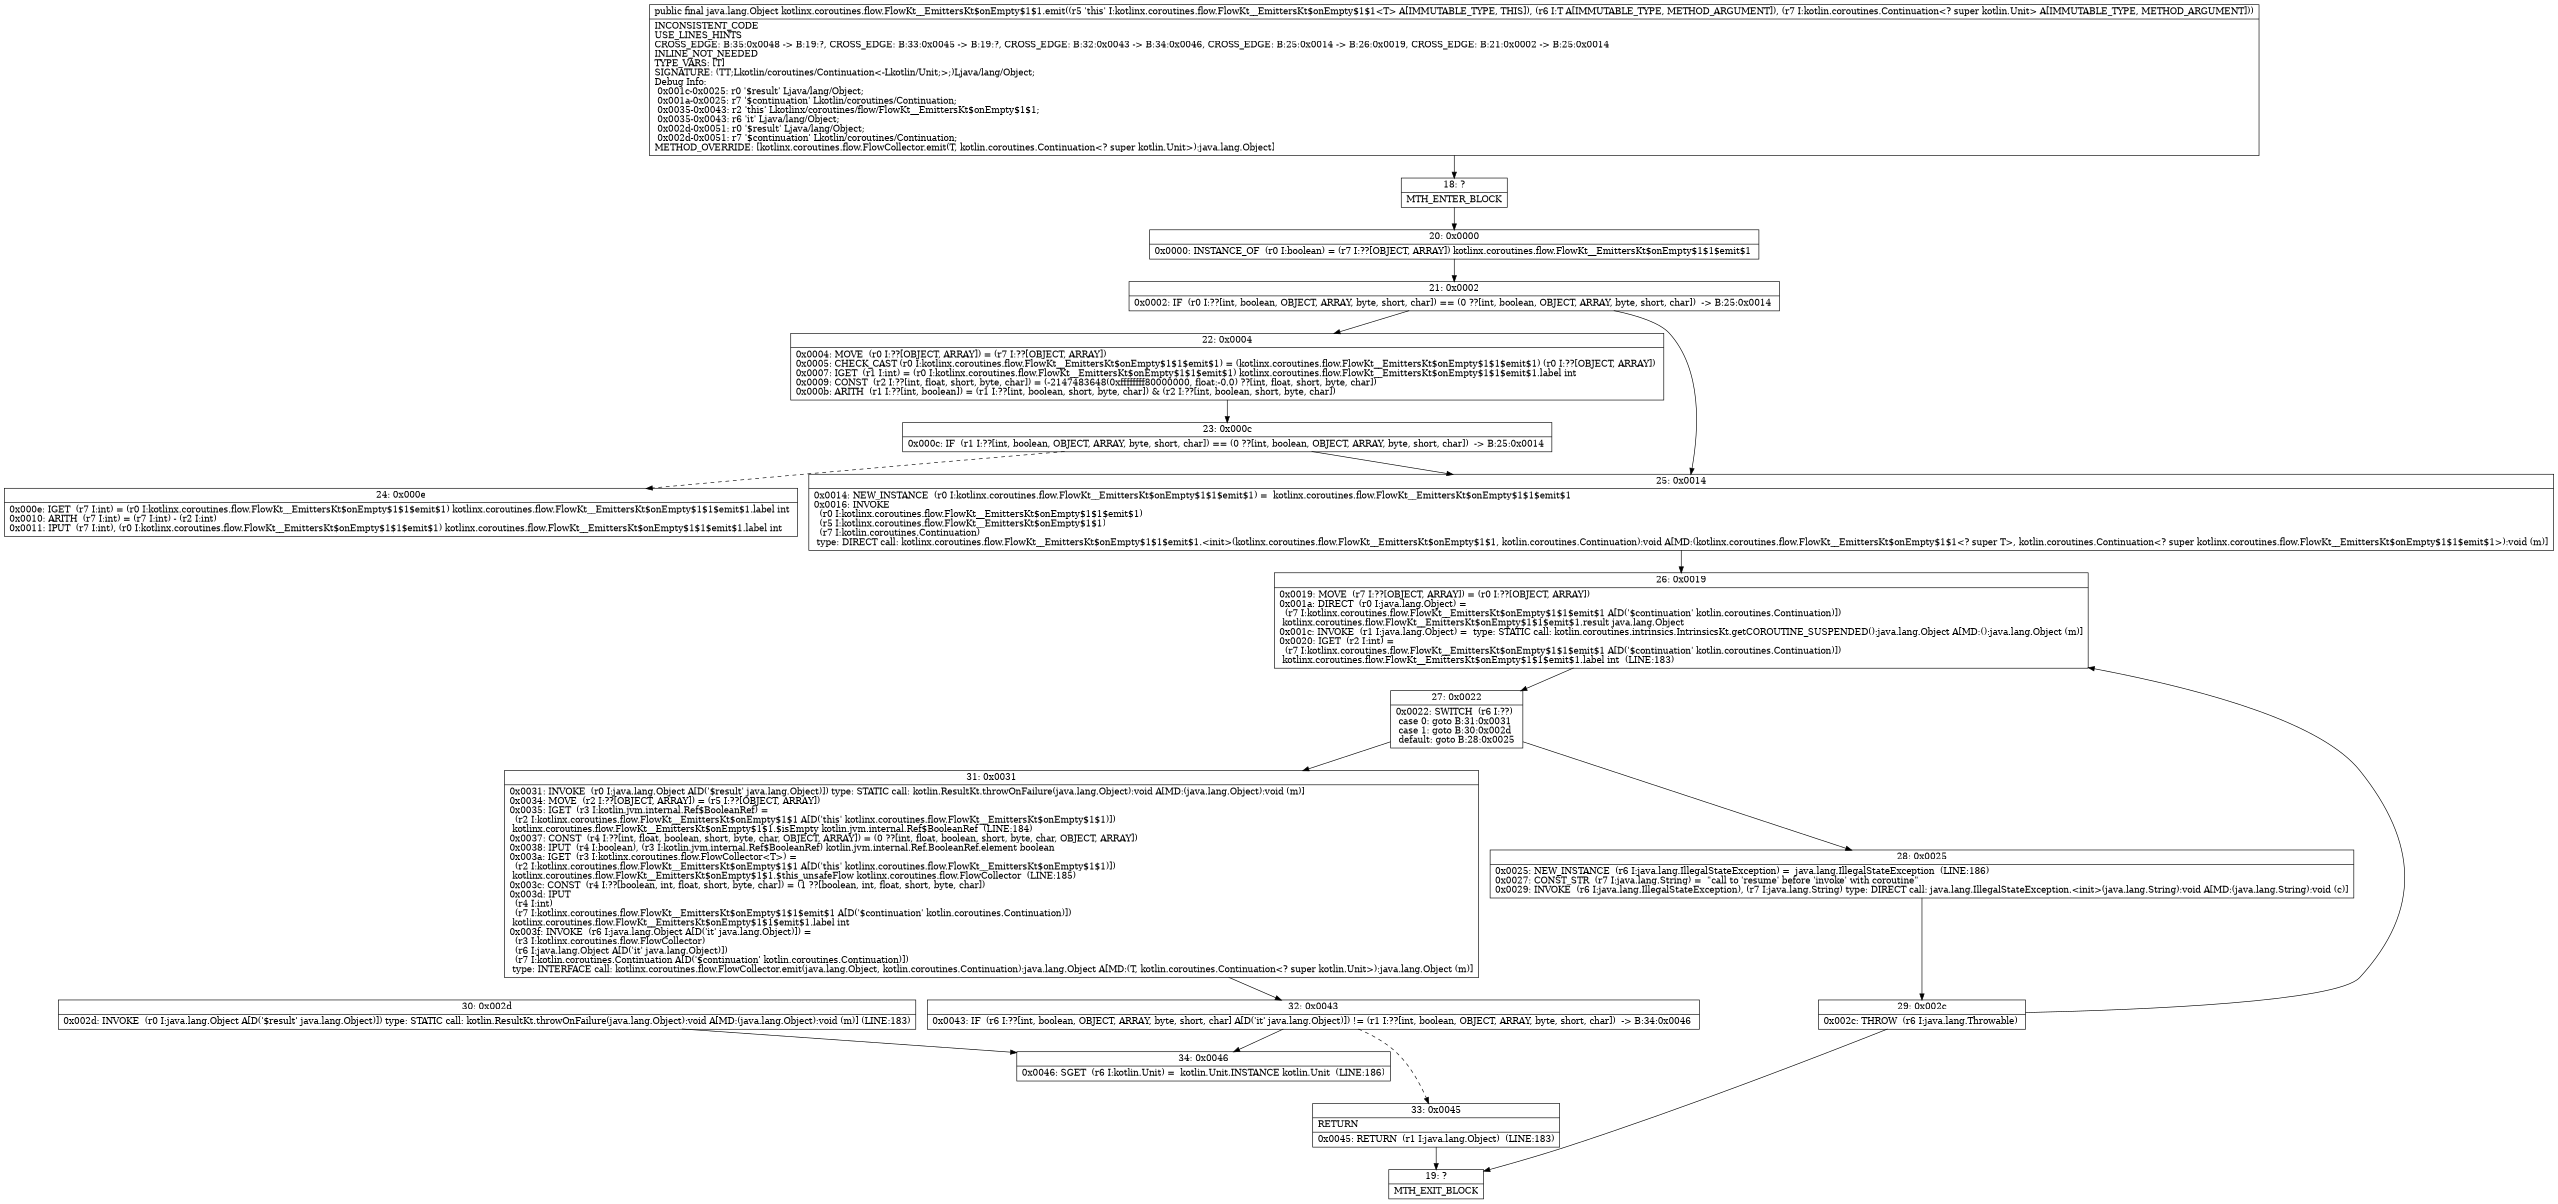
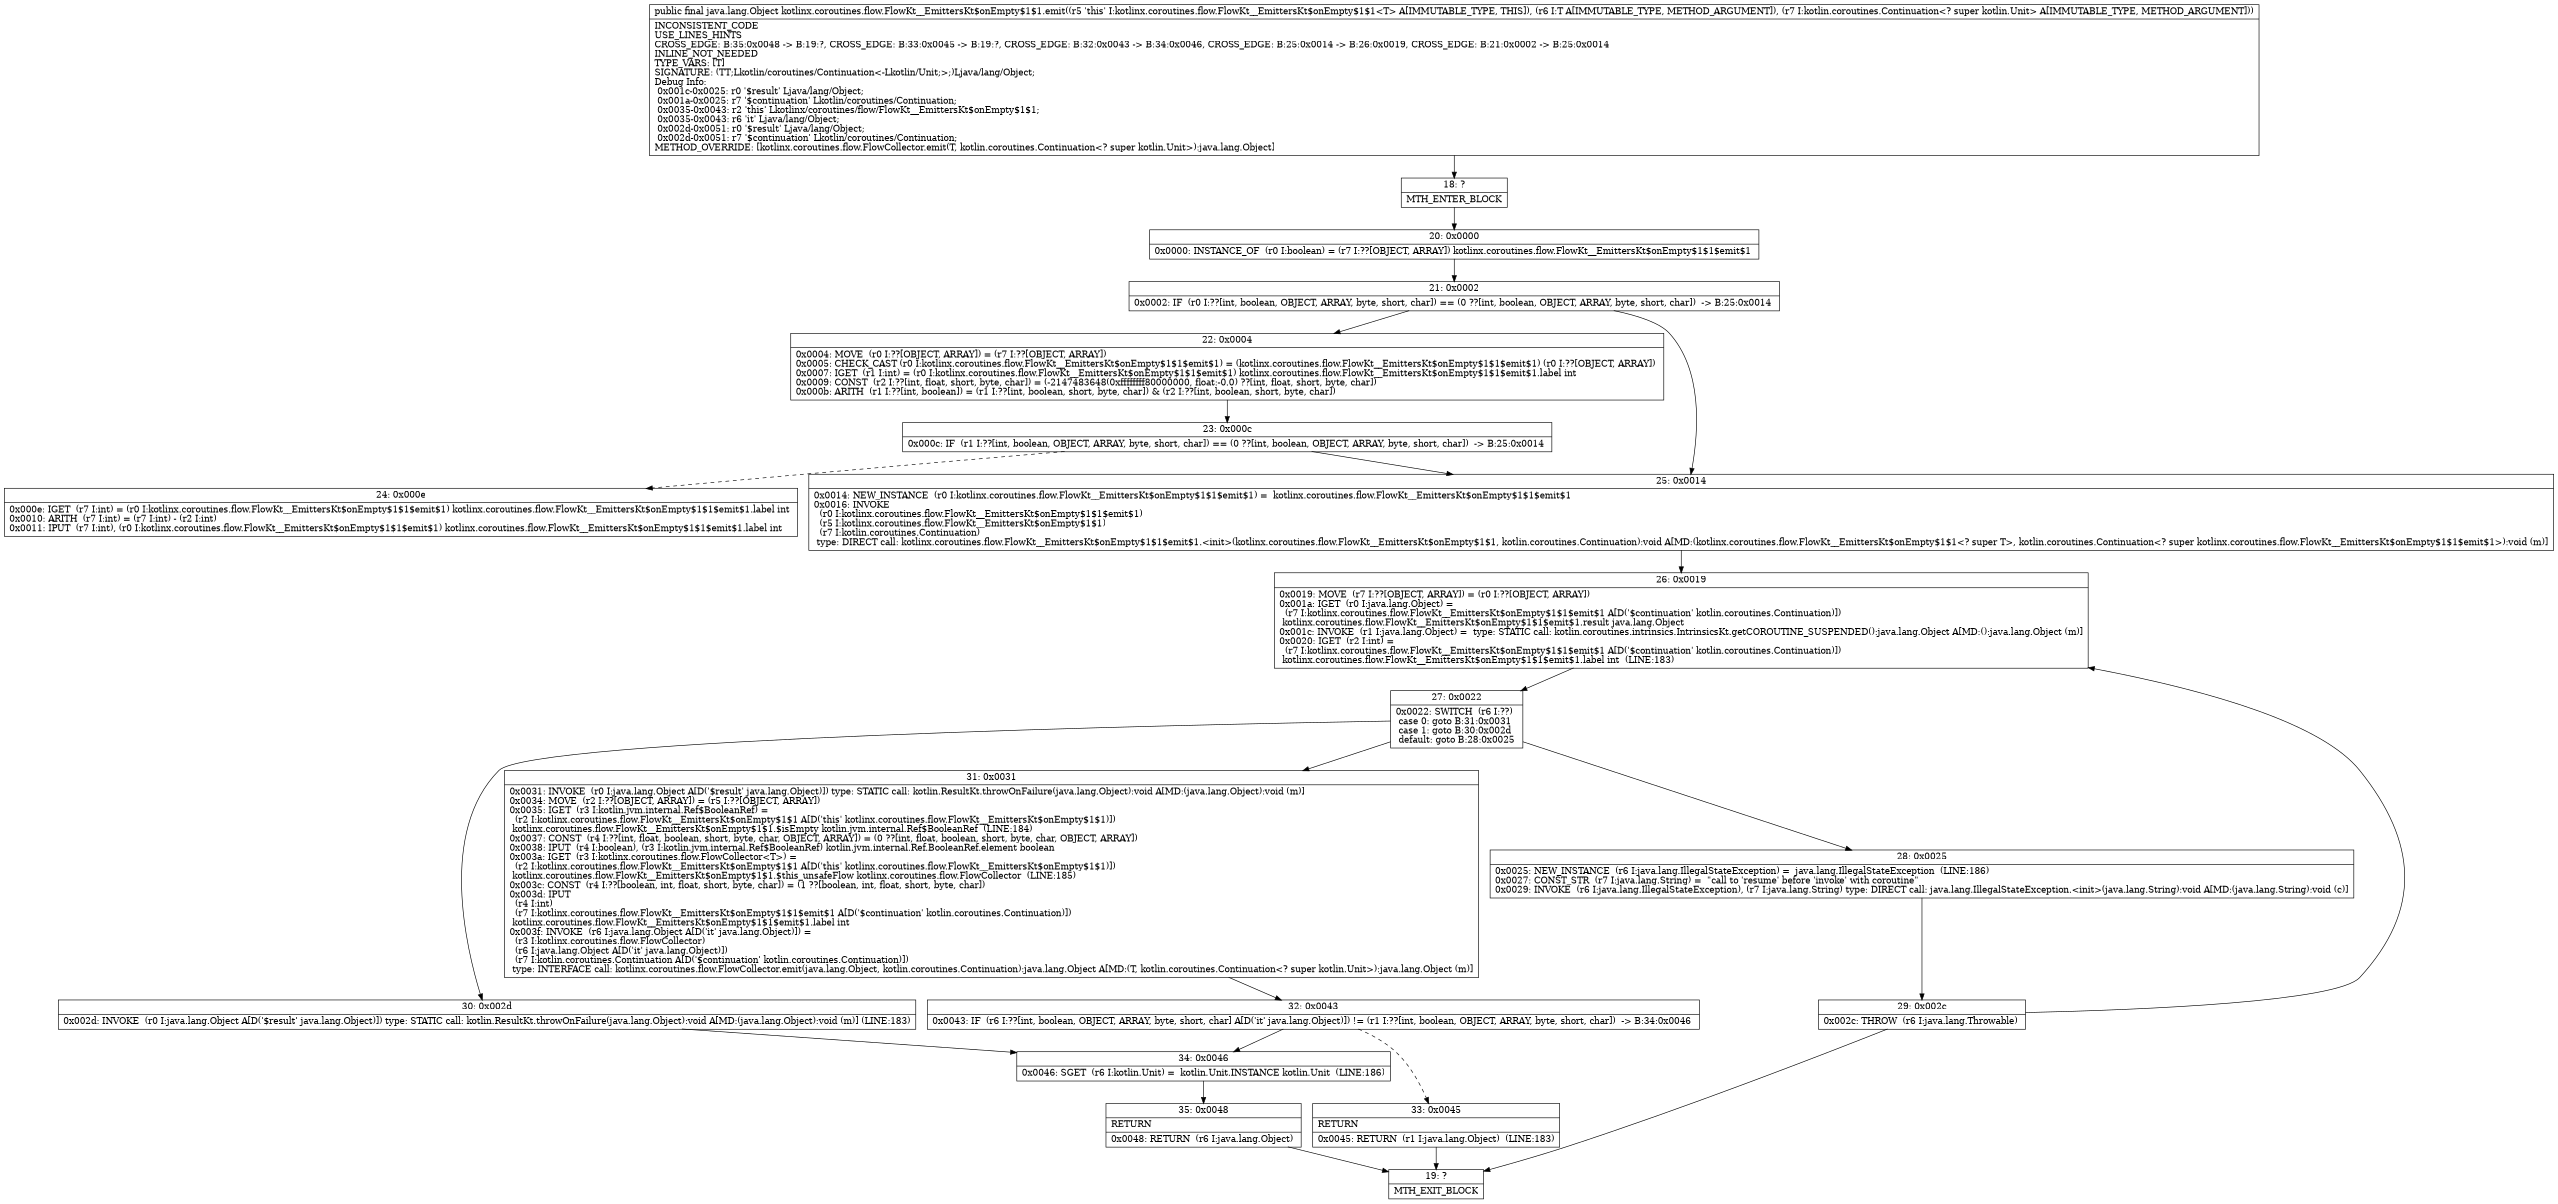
node "26: 0x0019": text "0x001a: DIRECT  (r0 I:java.lang.Object) =" -> "0x001a: IGET  (r0 I:java.lang.Object) ="
edge "27: 0x0022" -> "30: 0x002d": added
node "35: 0x0048": added
